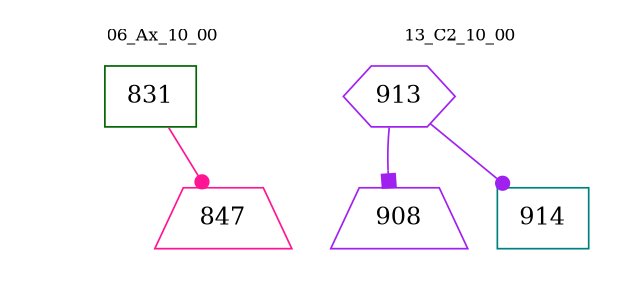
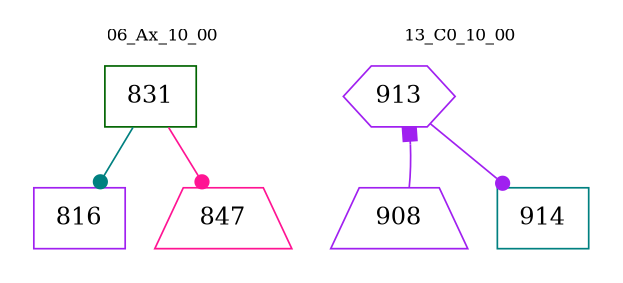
cluster "13_C2_10_00": label "13_C2_10_00" -> "13_C0_10_00"
edge "913" -> "908": reversed
node "816": added
